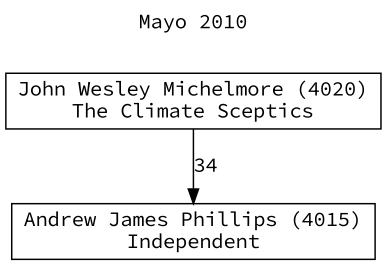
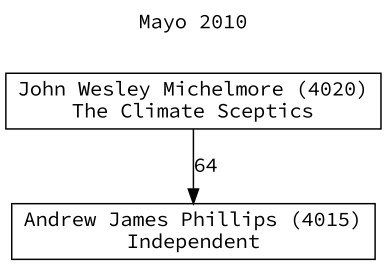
edge "John Wesley Michelmore (4020) The Climate Sceptics" -> "Andrew James Phillips (4015) Independent": label "34" -> "64"
